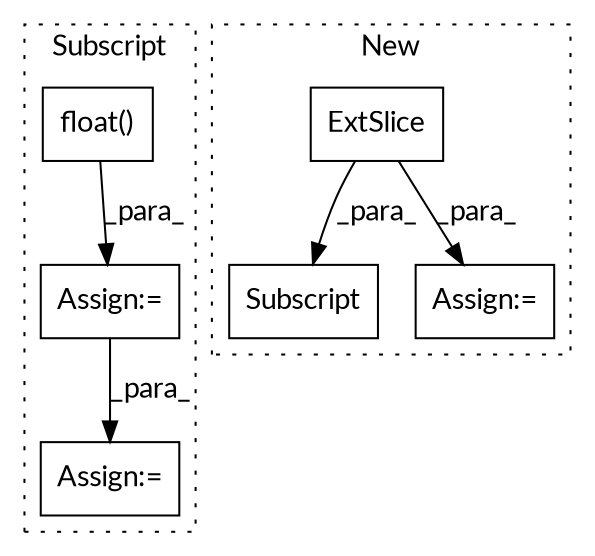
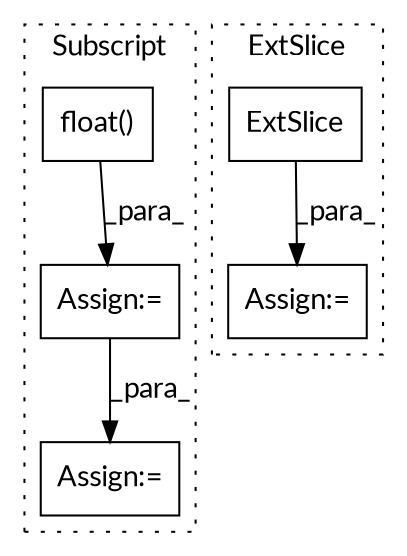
cluster "New": label "New" -> "ExtSlice"
node "Subscript": removed
